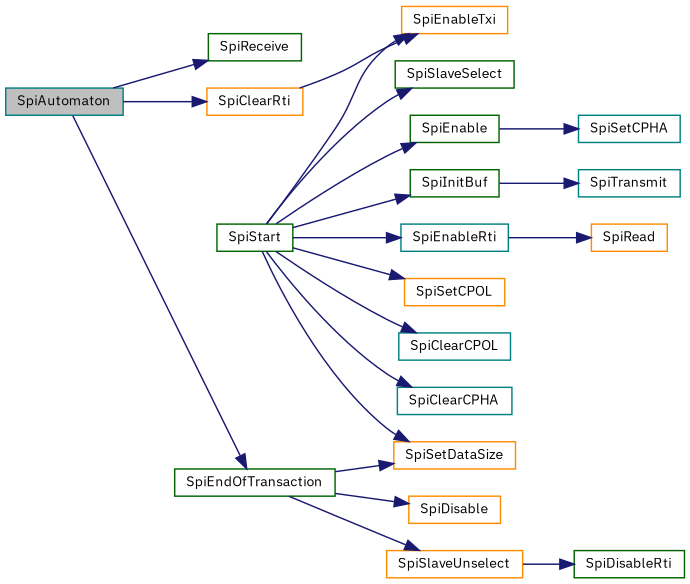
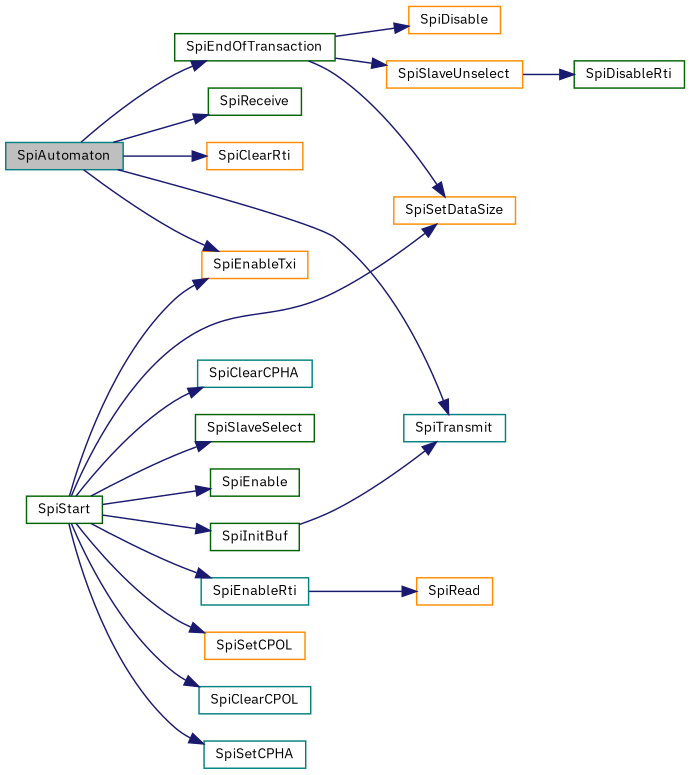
edge "SpiClearRti" -> "SpiEnableTxi": now "SpiAutomaton" -> "SpiEnableTxi"
edge "SpiEnable" -> "SpiSetCPHA": now "SpiStart" -> "SpiSetCPHA"
edge "SpiAutomaton" -> "SpiTransmit": added
